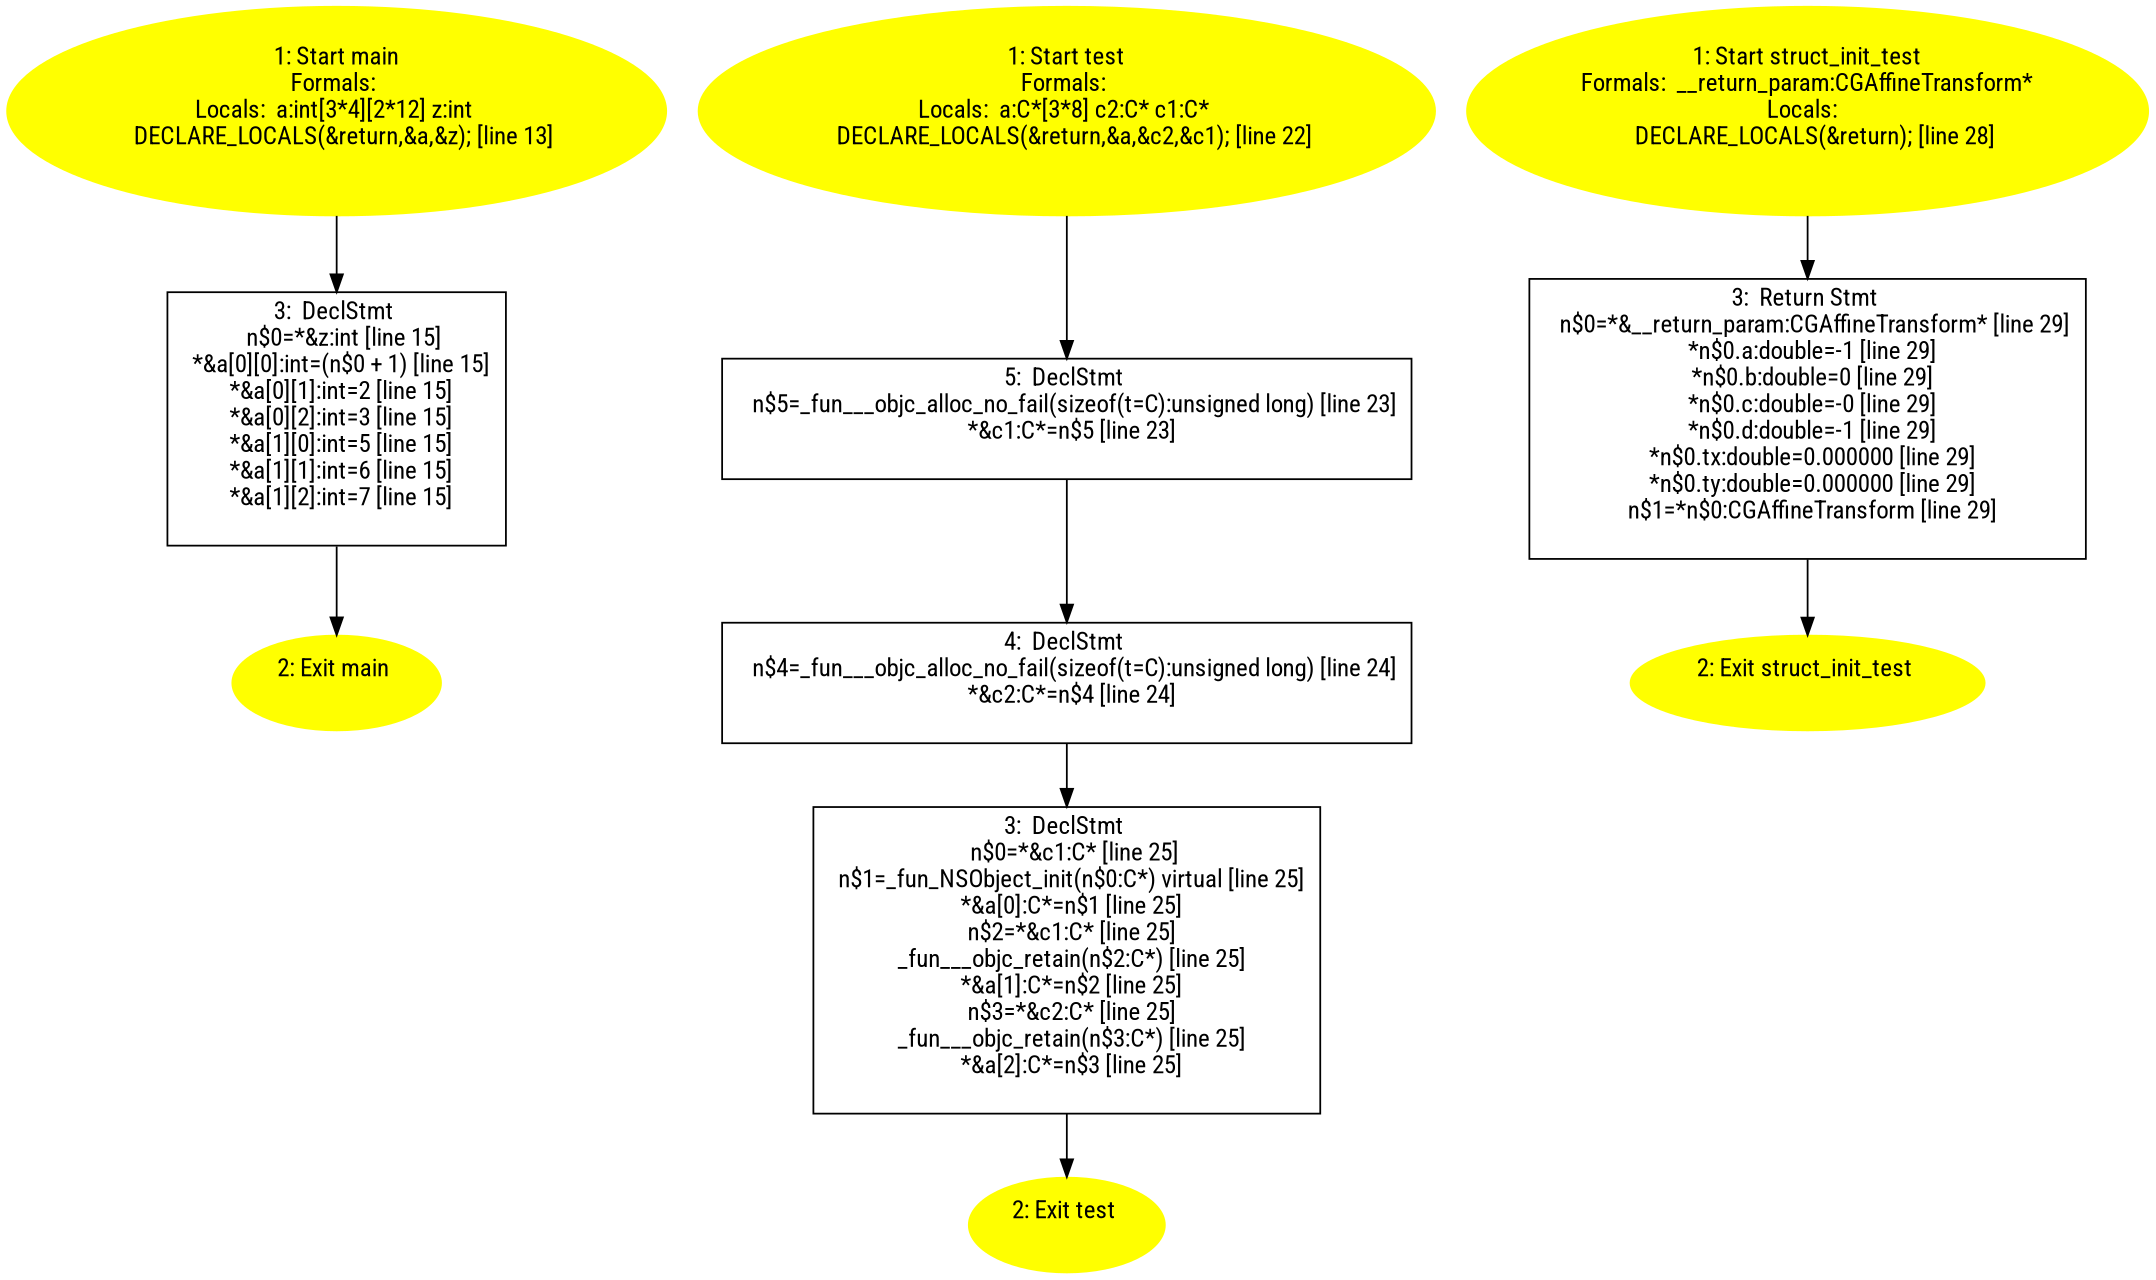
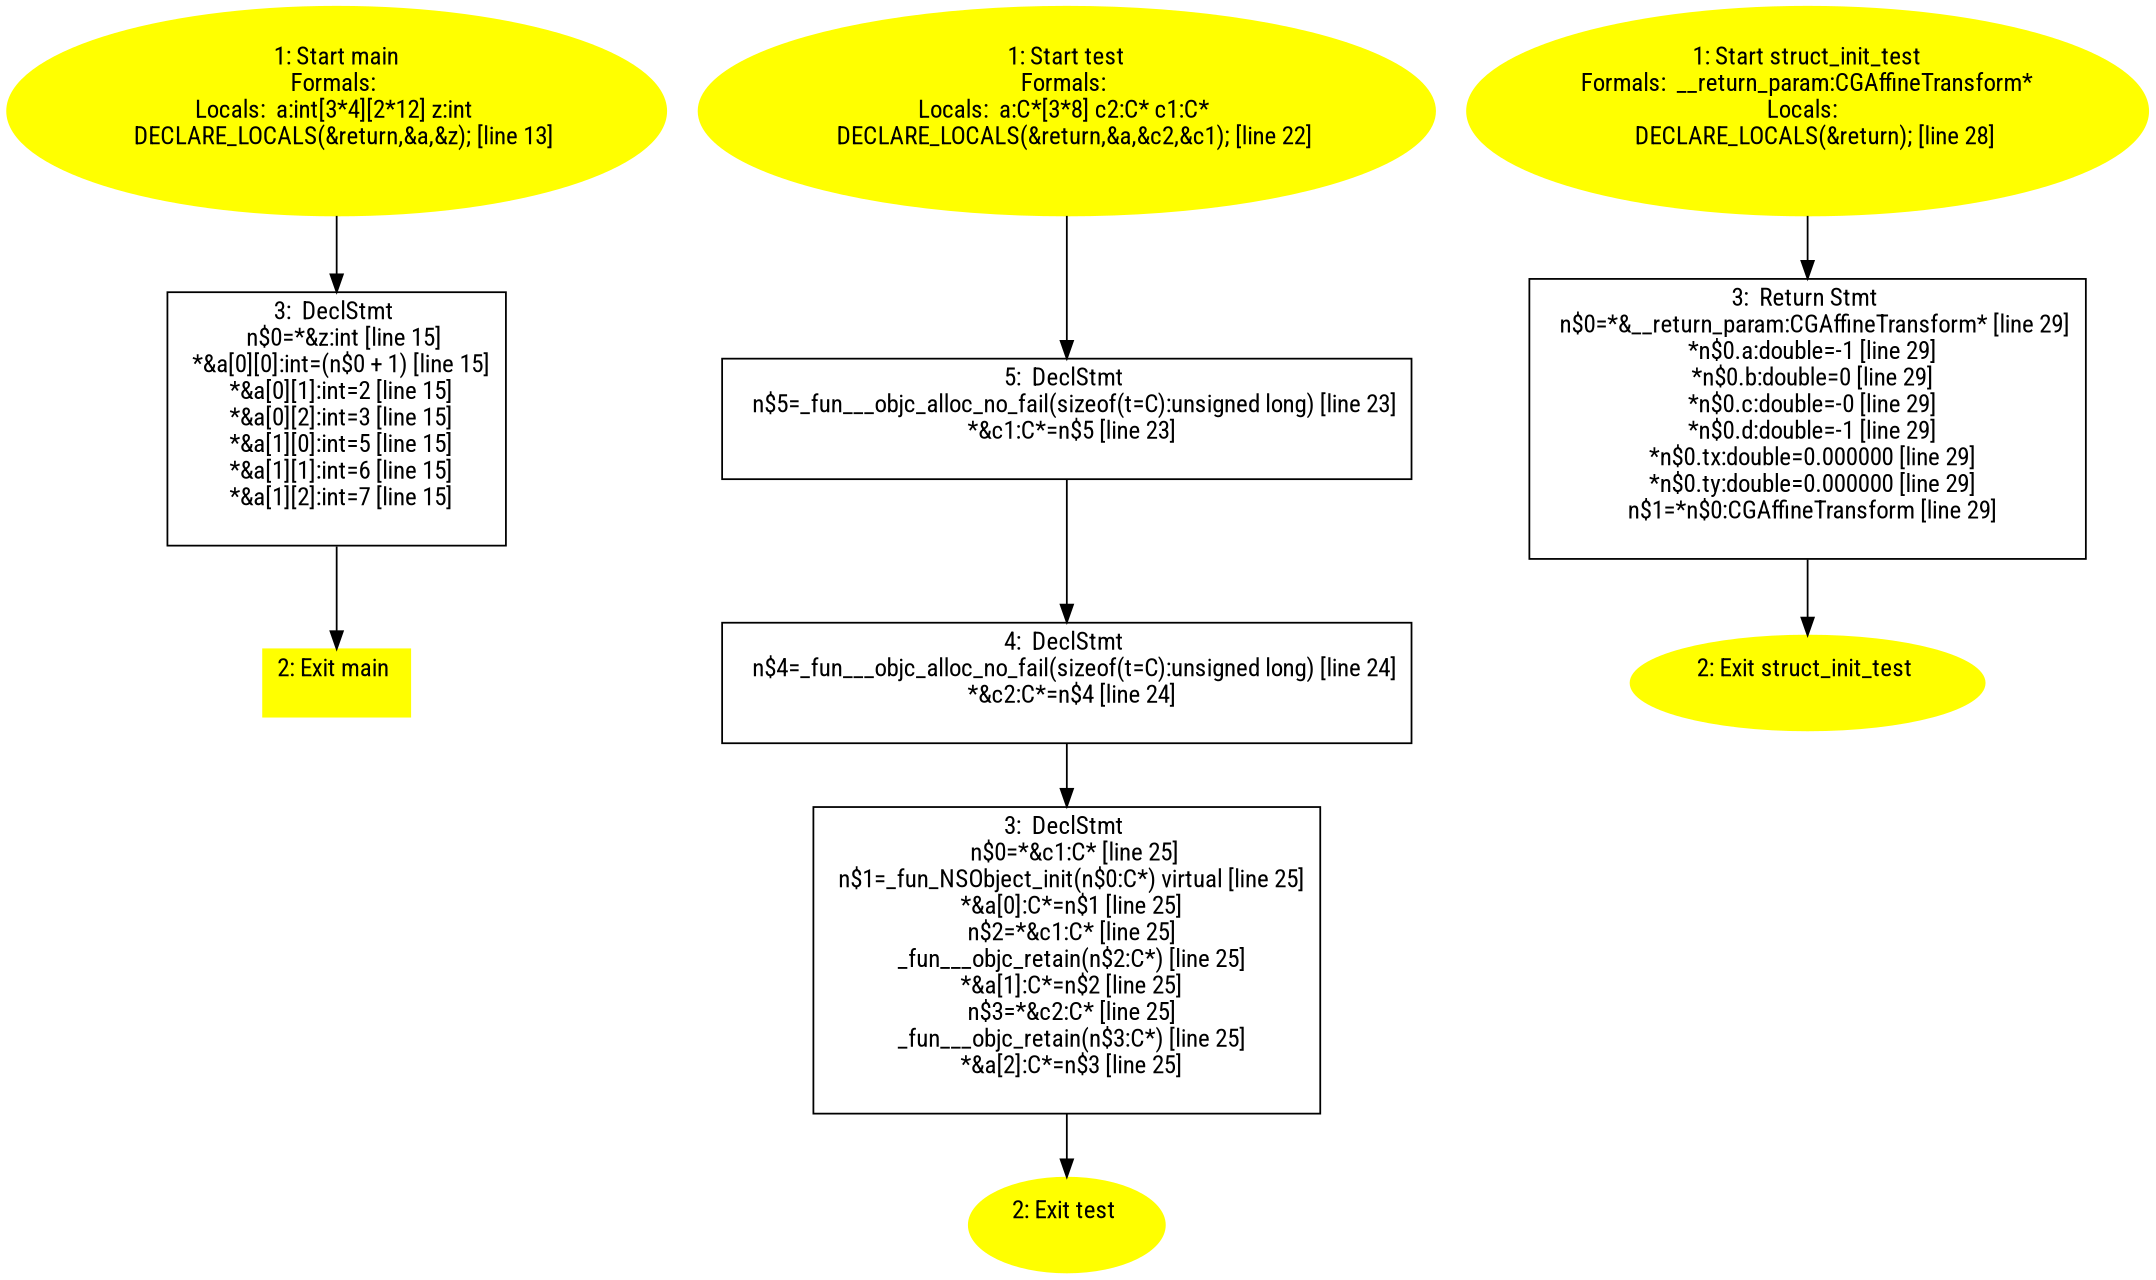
node "2: Exit main": shape ellipse -> box
